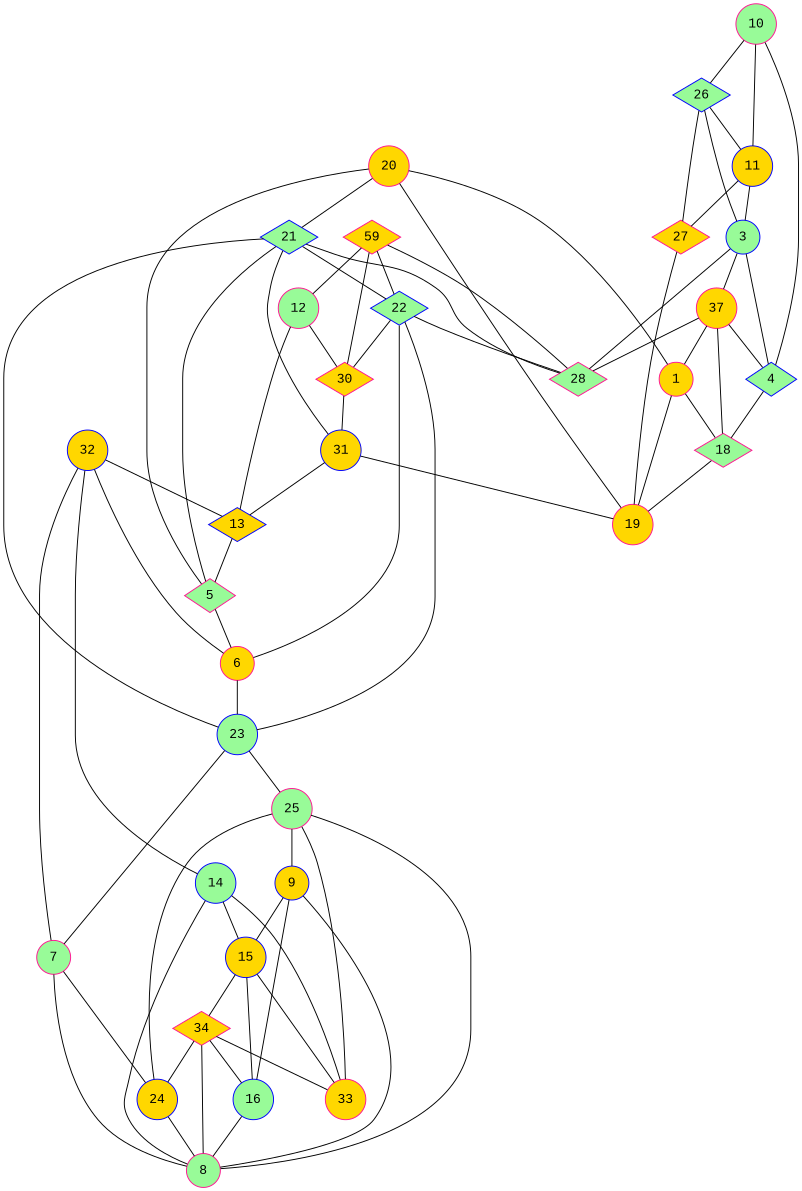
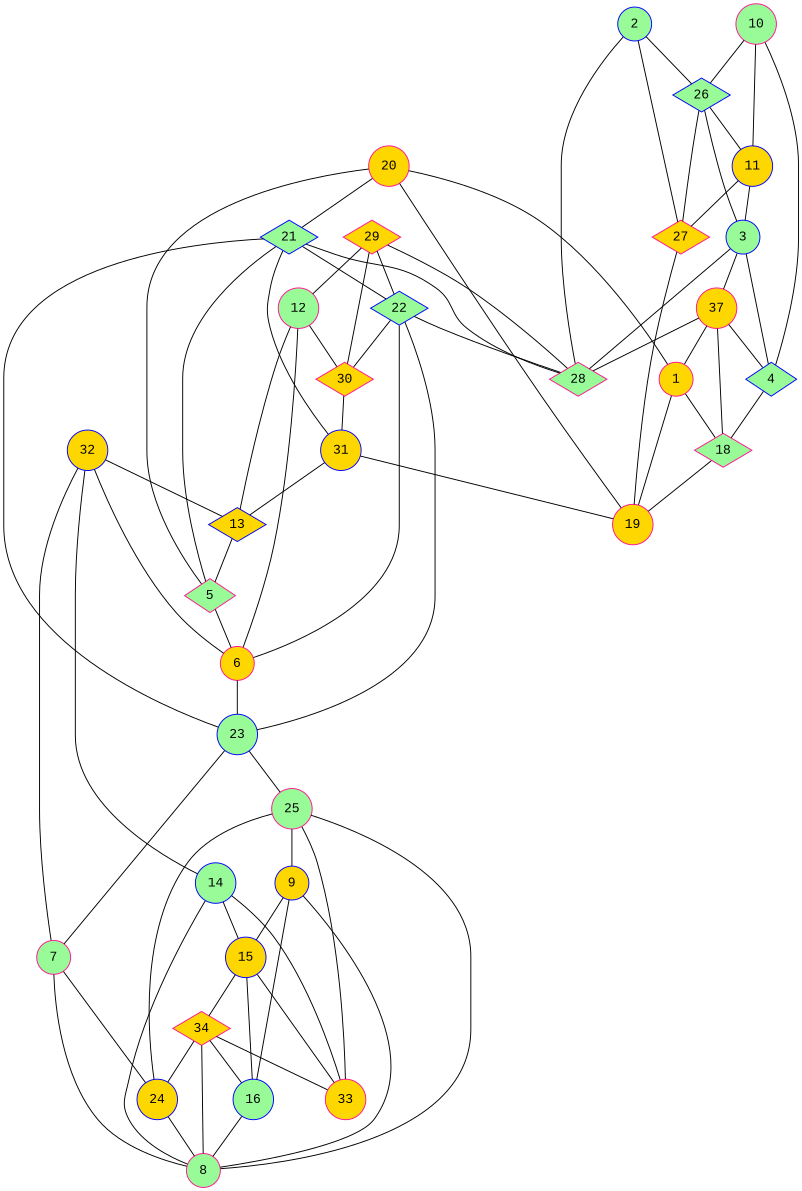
node "2": added
node "59": label "59" -> "29"
edge "12" -- "6": added
